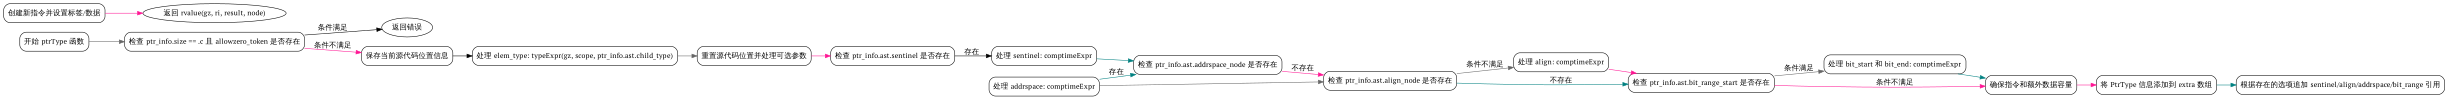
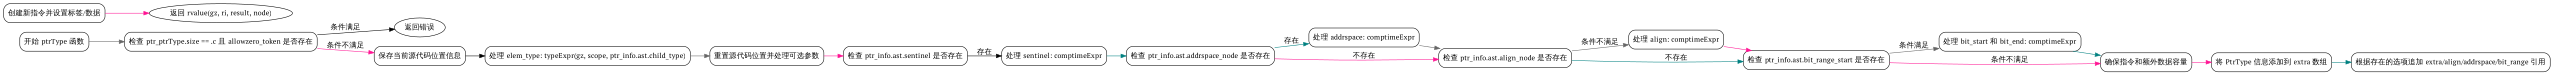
node "检查 ptr_info.size == .c 且 allowzero_token 是否存在": label "检查 ptr_info.size == .c 且 allowzero_token 是否存在" -> "检查 ptr_ptrType.size == .c 且 allowzero_token 是否存在"
edge "处理 addrspace: comptimeExpr" -> "检查 ptr_info.ast.addrspace_node 是否存在": reversed
node "根据存在的选项追加 sentinel/align/addrspace/bit_range 引用": label "根据存在的选项追加 sentinel/align/addrspace/bit_range 引用" -> "根据存在的选项追加 extra/align/addrspace/bit_range 引用"
